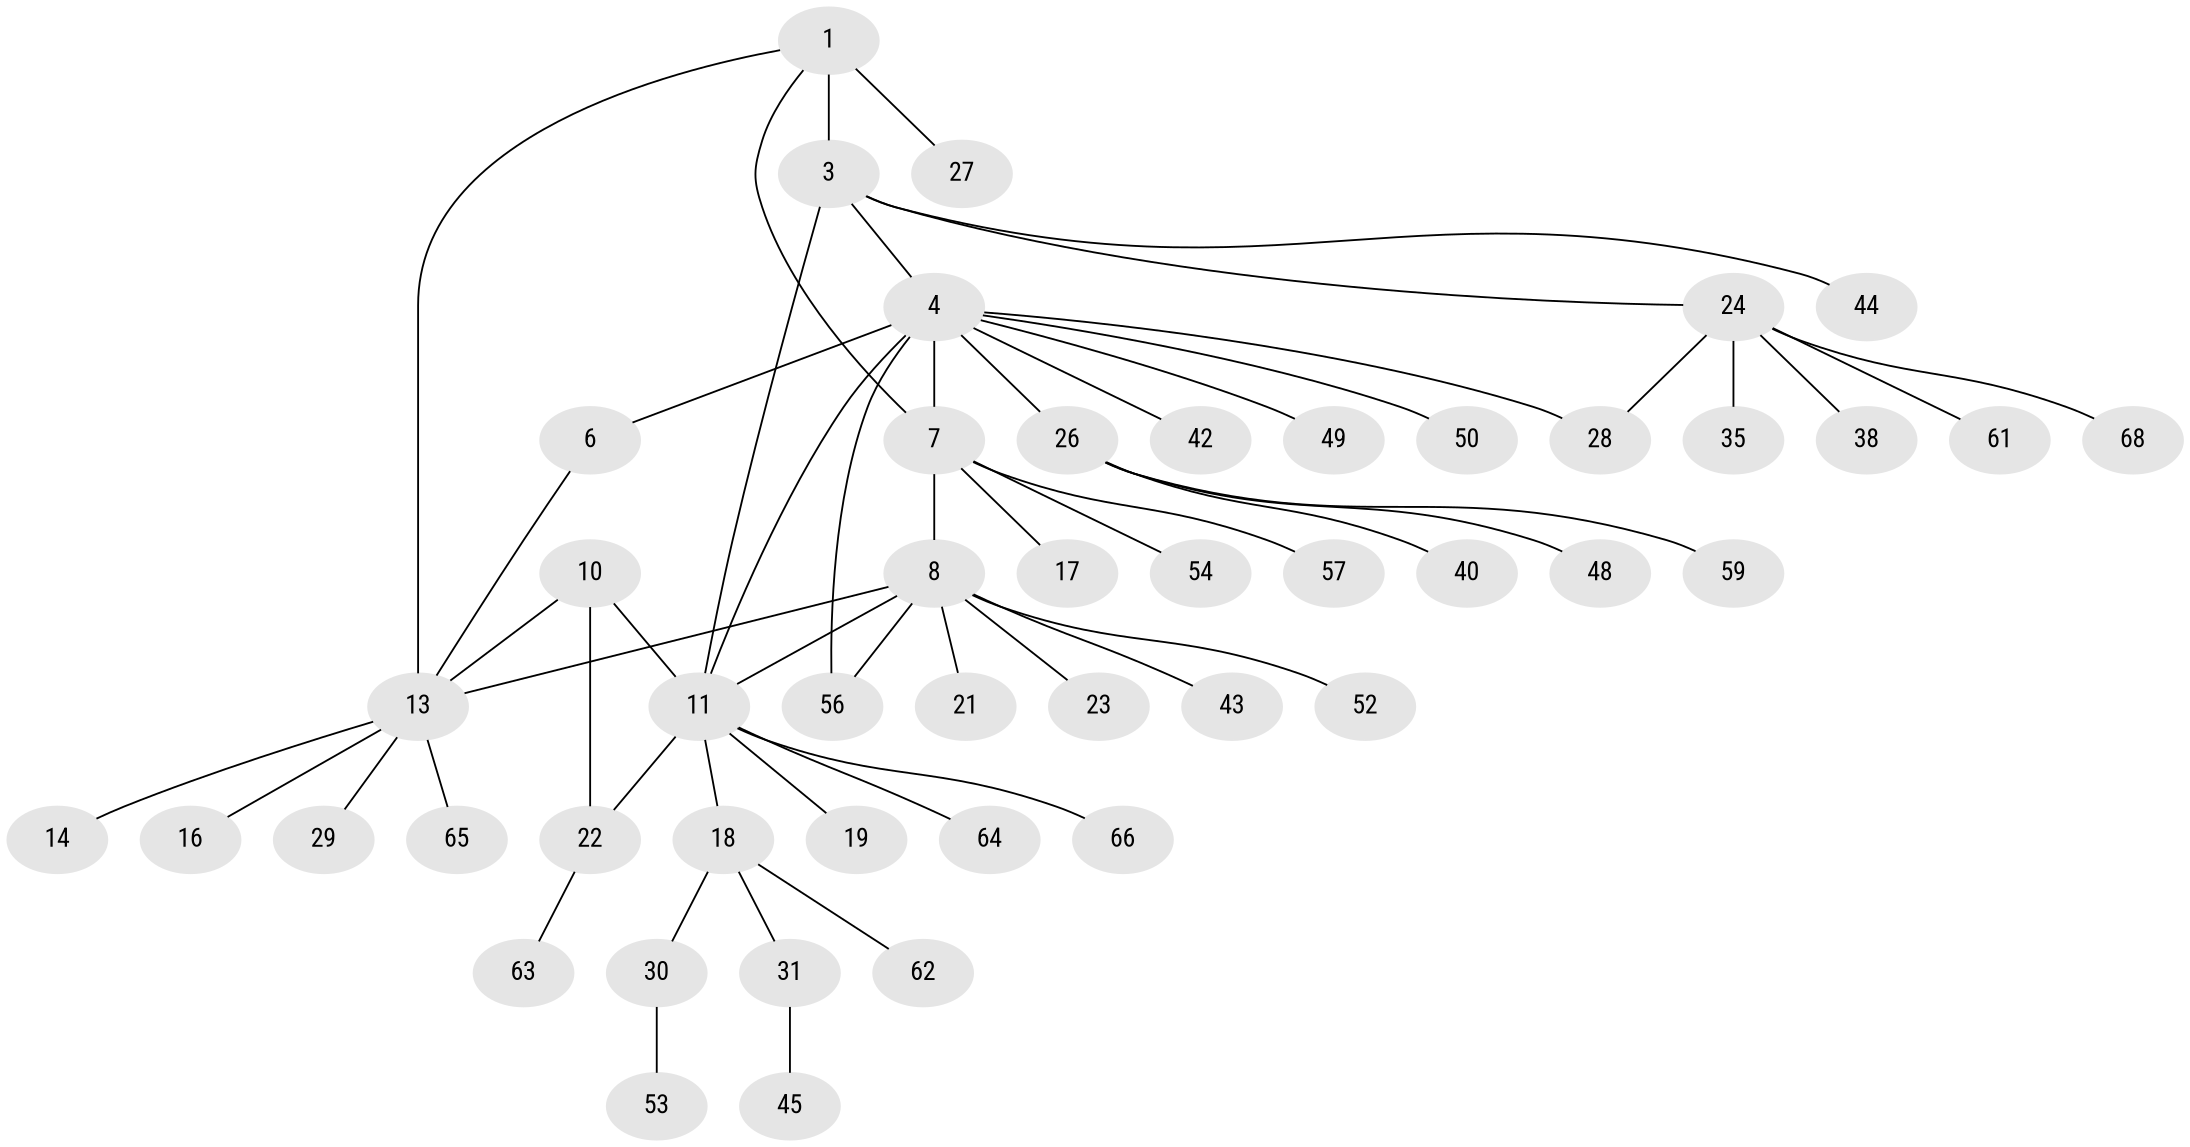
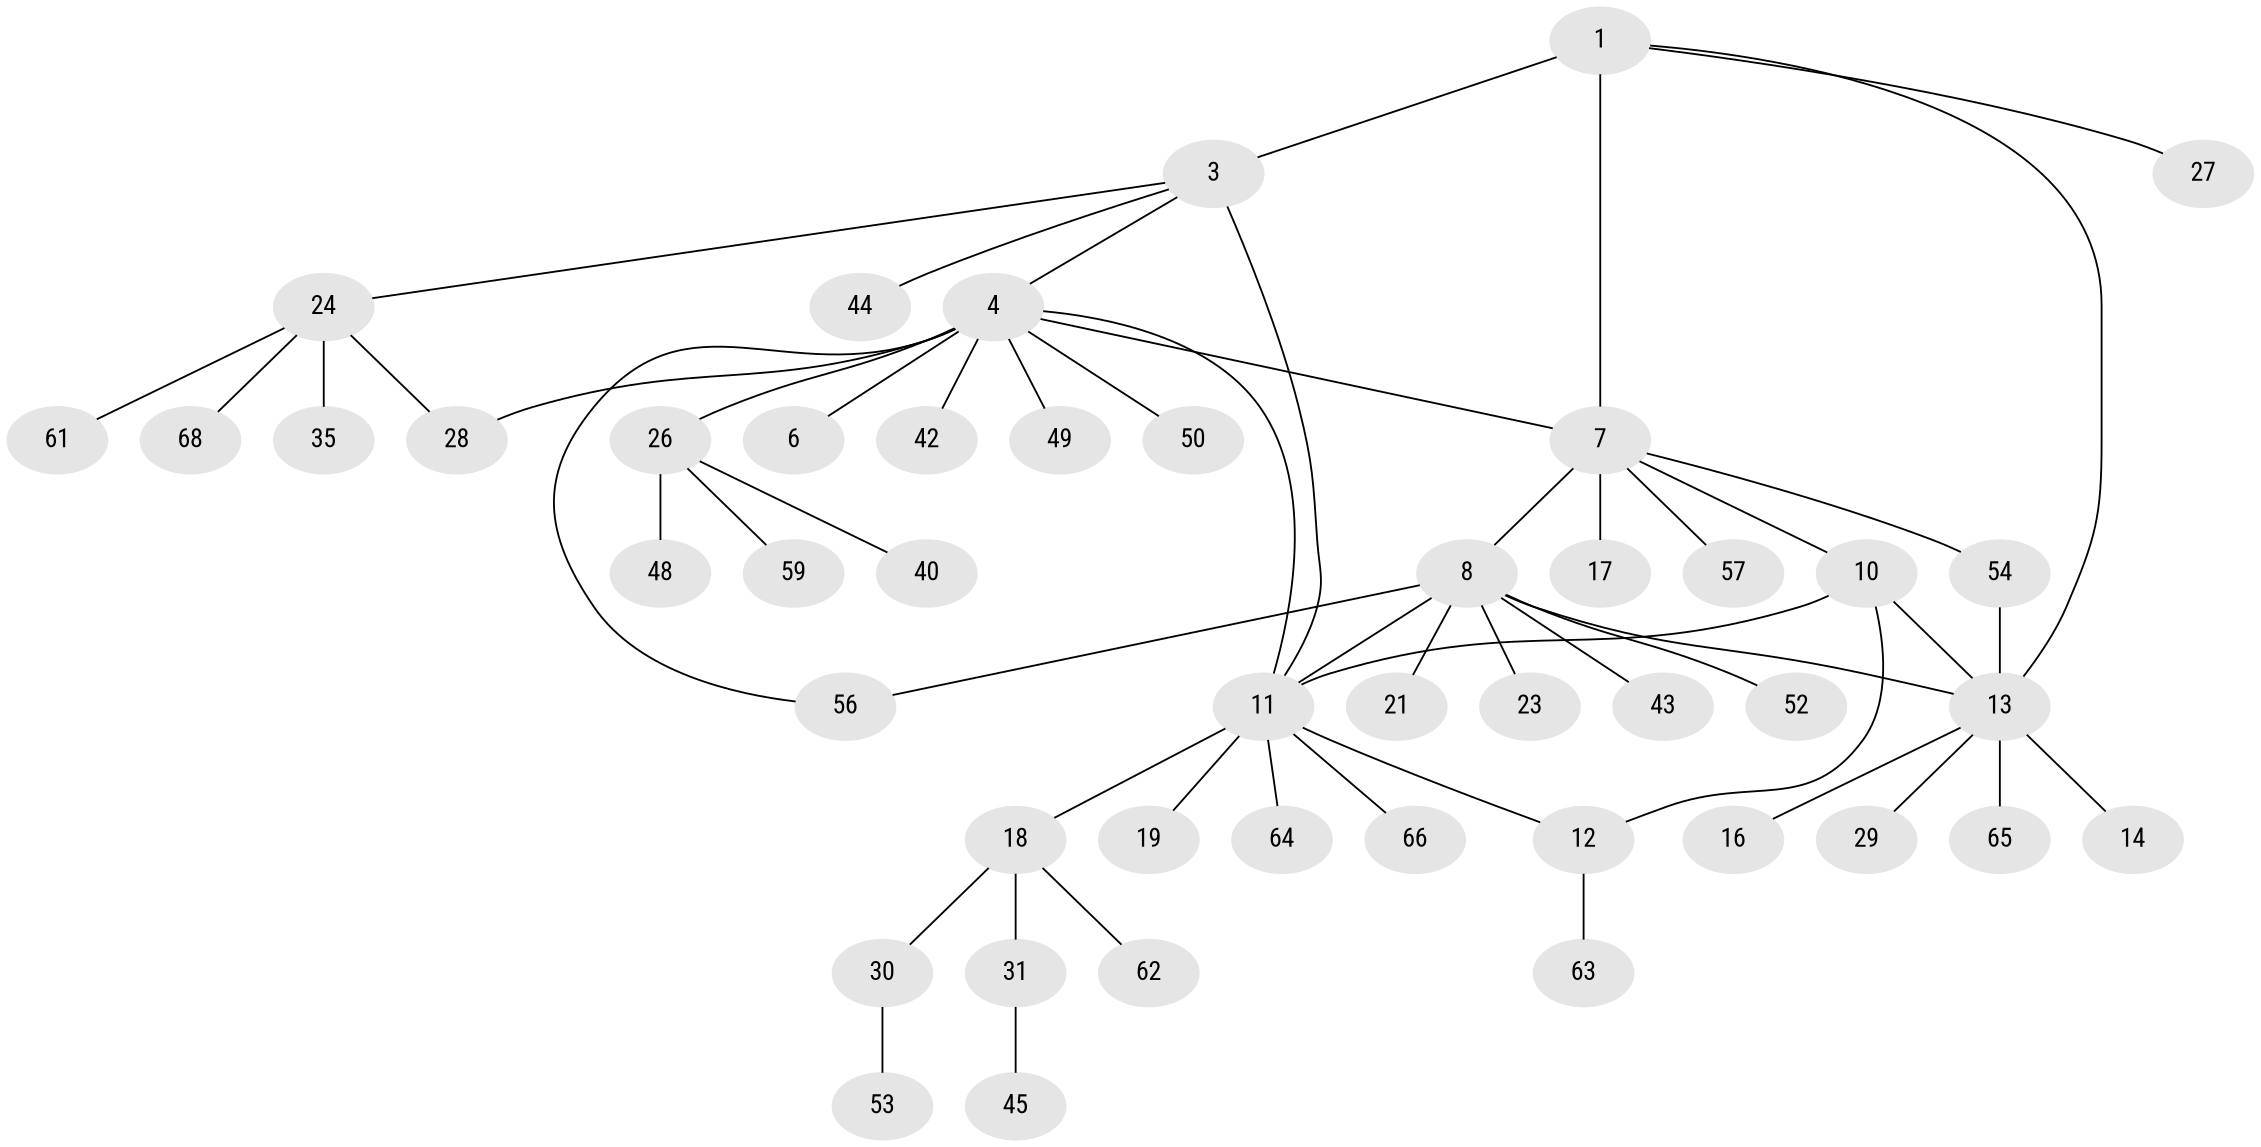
node "38": removed
edge "7" -- "10": added
edge "6" -- "13": now "54" -- "13"
node "22": label "22" -> "12"
